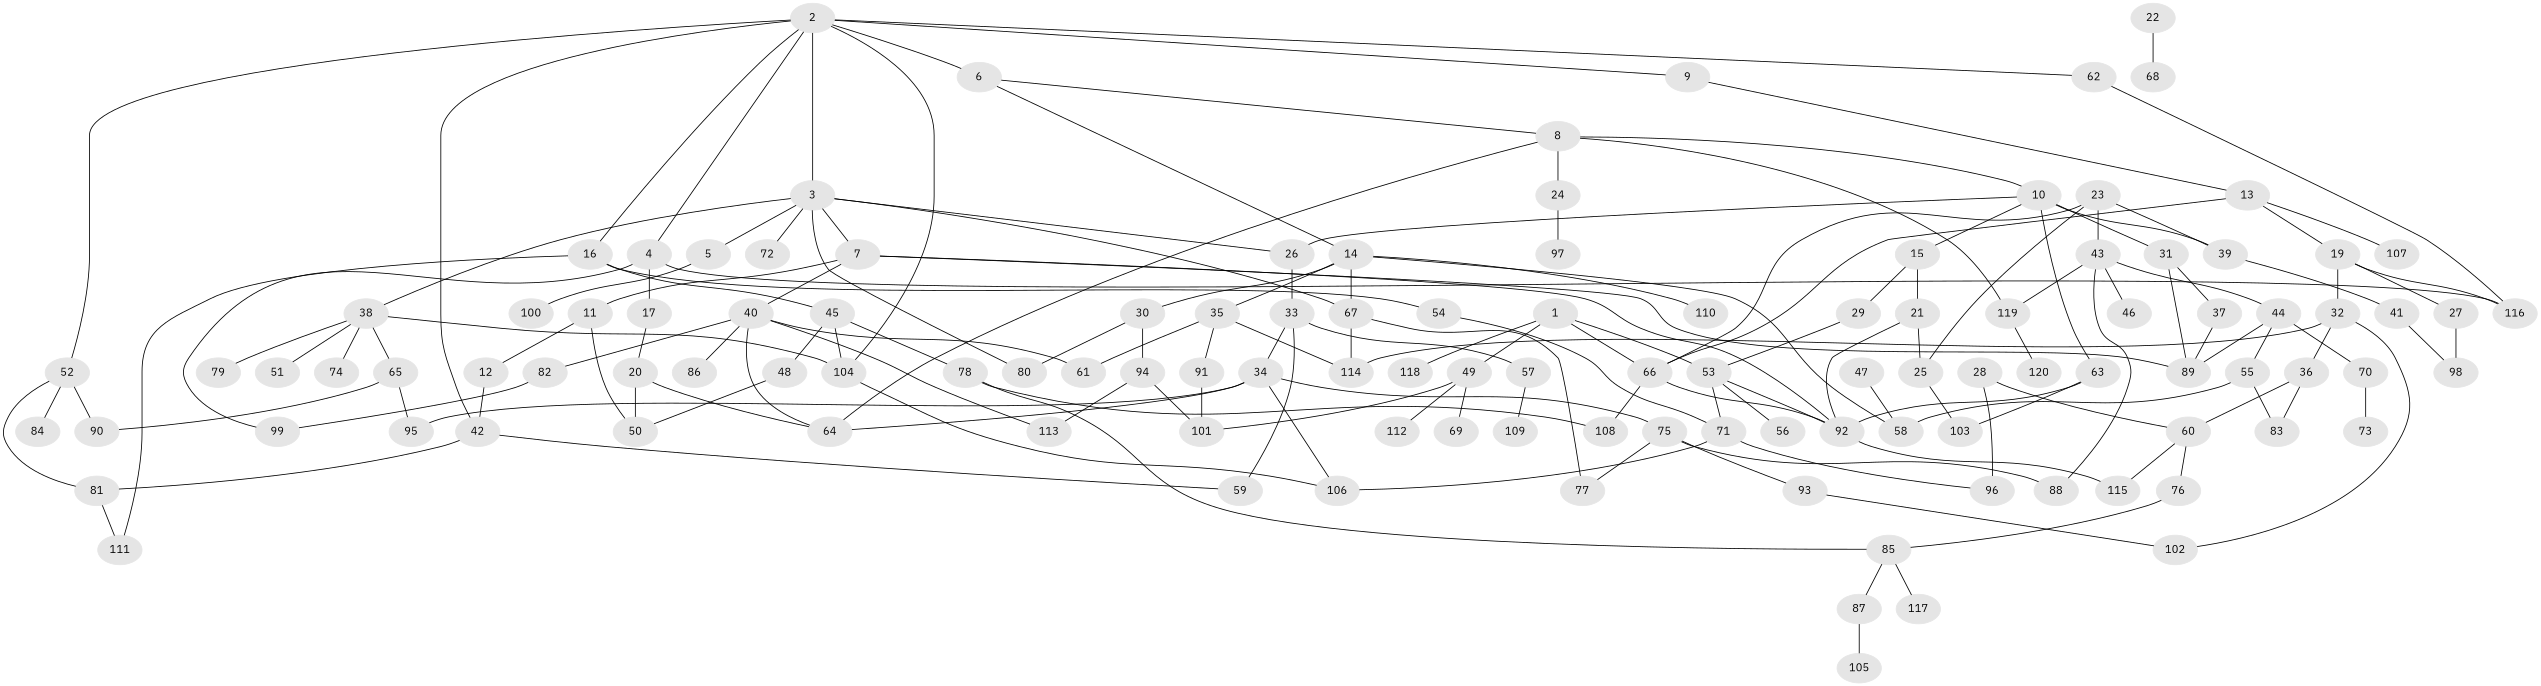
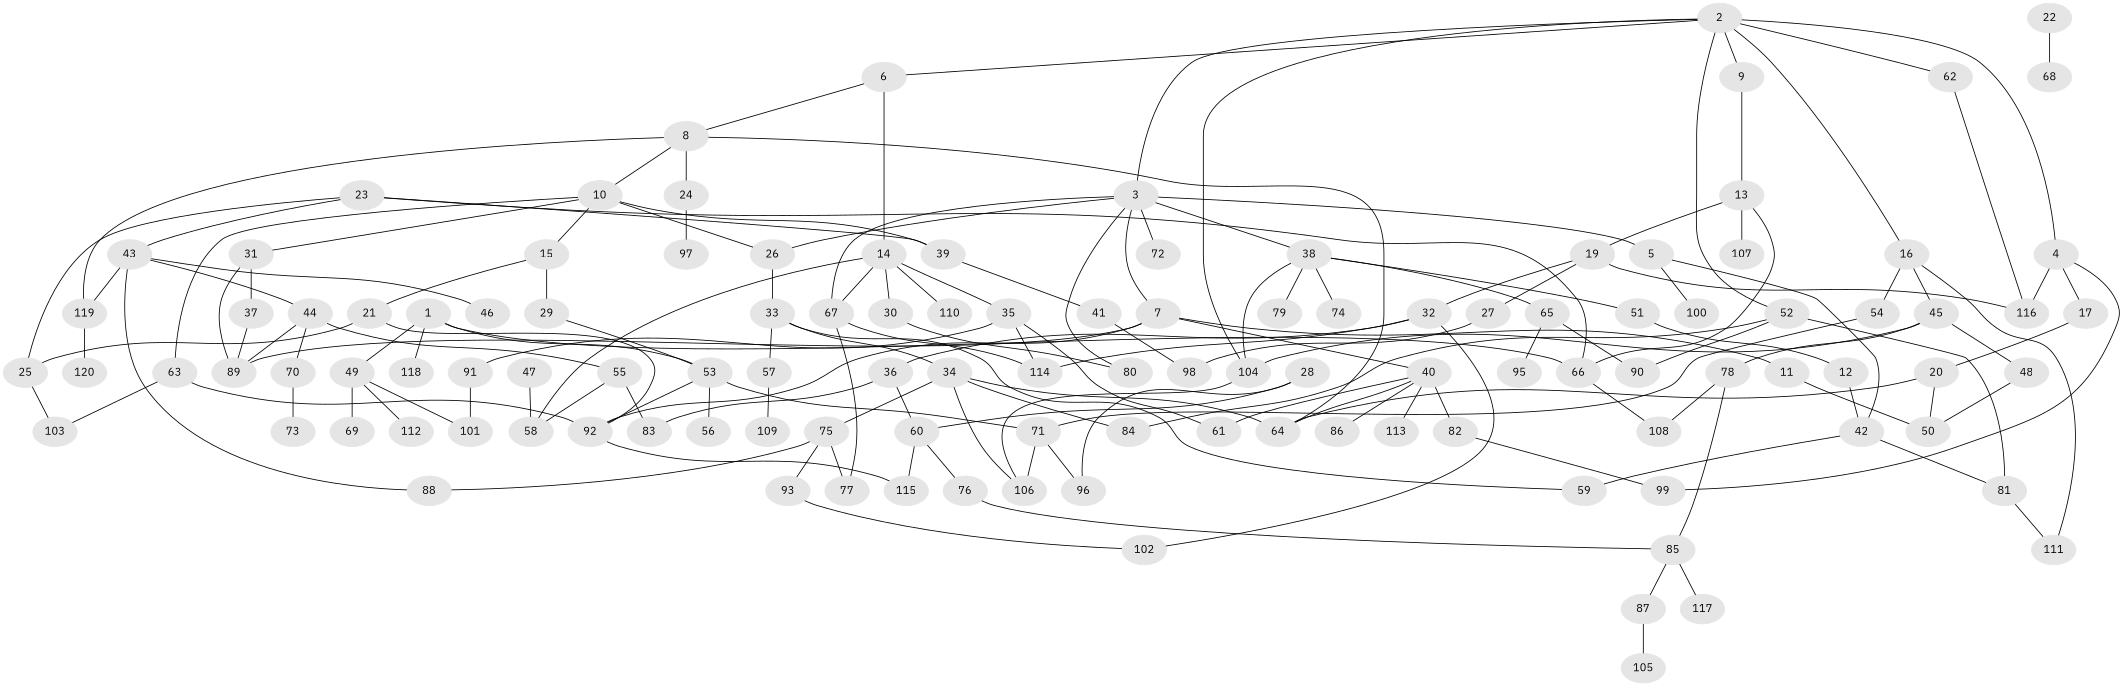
edge "2" -- "42": now "5" -- "42"
edge "11" -- "12": now "51" -- "12"
node "94": removed
edge "66" -- "92": removed
edge "34" -- "95": now "34" -- "84"
